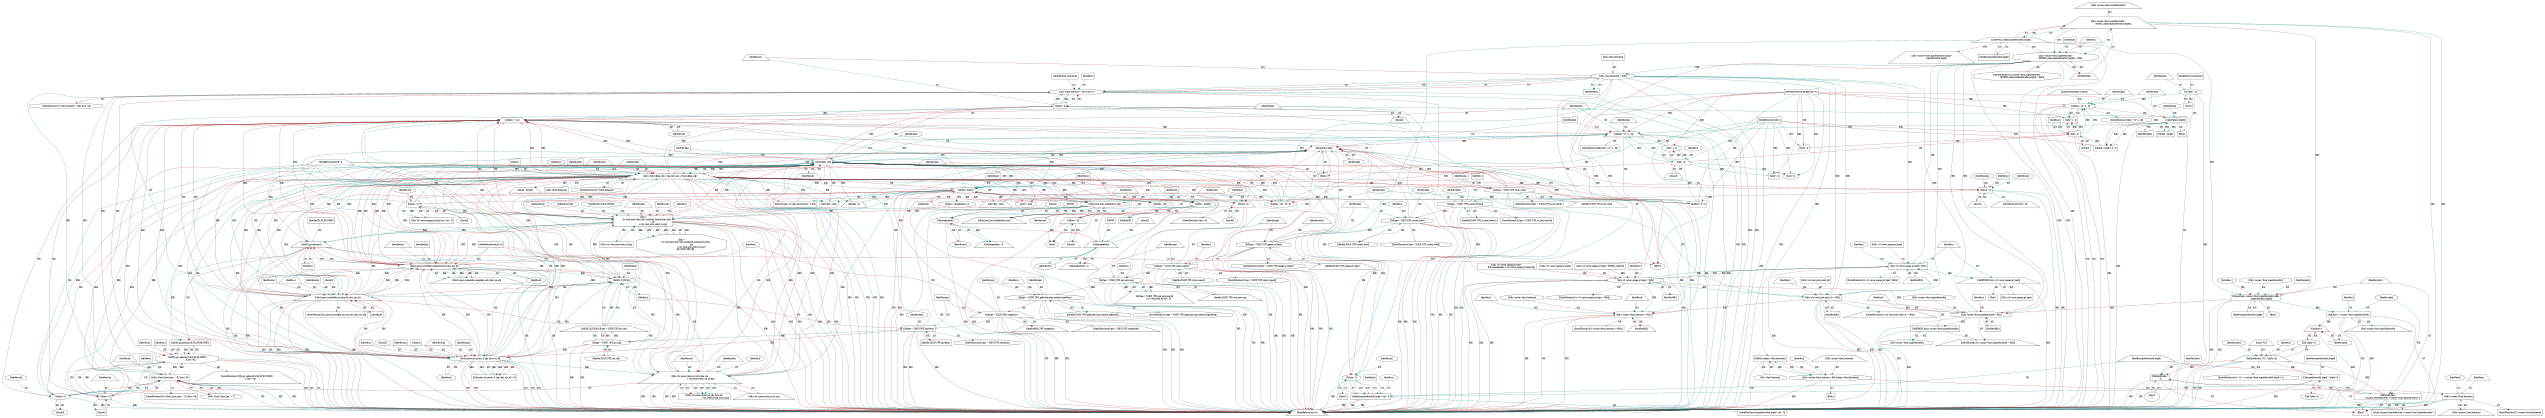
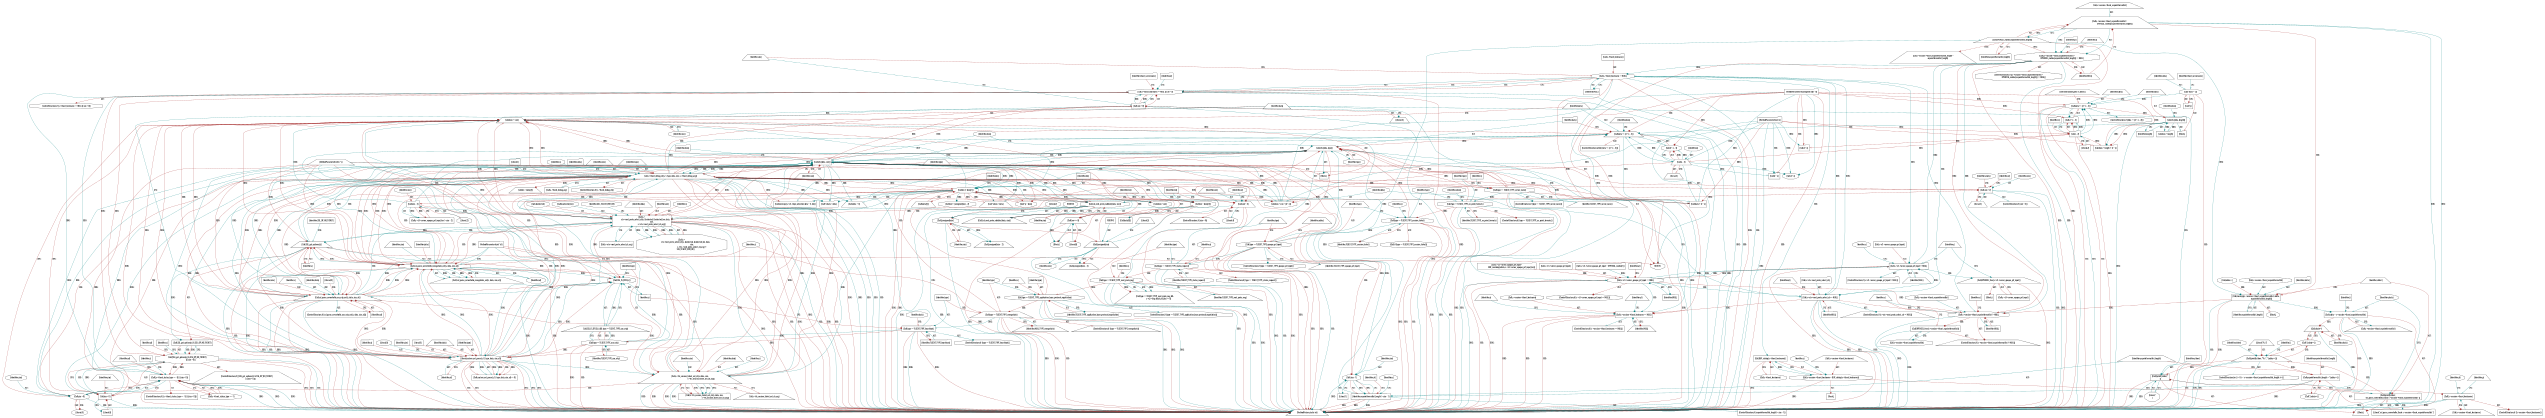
node "(Literal,8)": shape trapezium -> octagon
node "(ControlStructure,if (type == TLSEXT_TYPE_session_ticket))": label "(ControlStructure,if (type == TLSEXT_TYPE_session_ticket))" -> "(Call,if (type == TLSEXT_TYPE_session_ticket))"
edge "(Call,type == TLSEXT_TYPE_opaque_prf_input)" -> "(Call,type == TLSEXT_TYPE_status_request)": label "CFG: " -> "DDG: "
